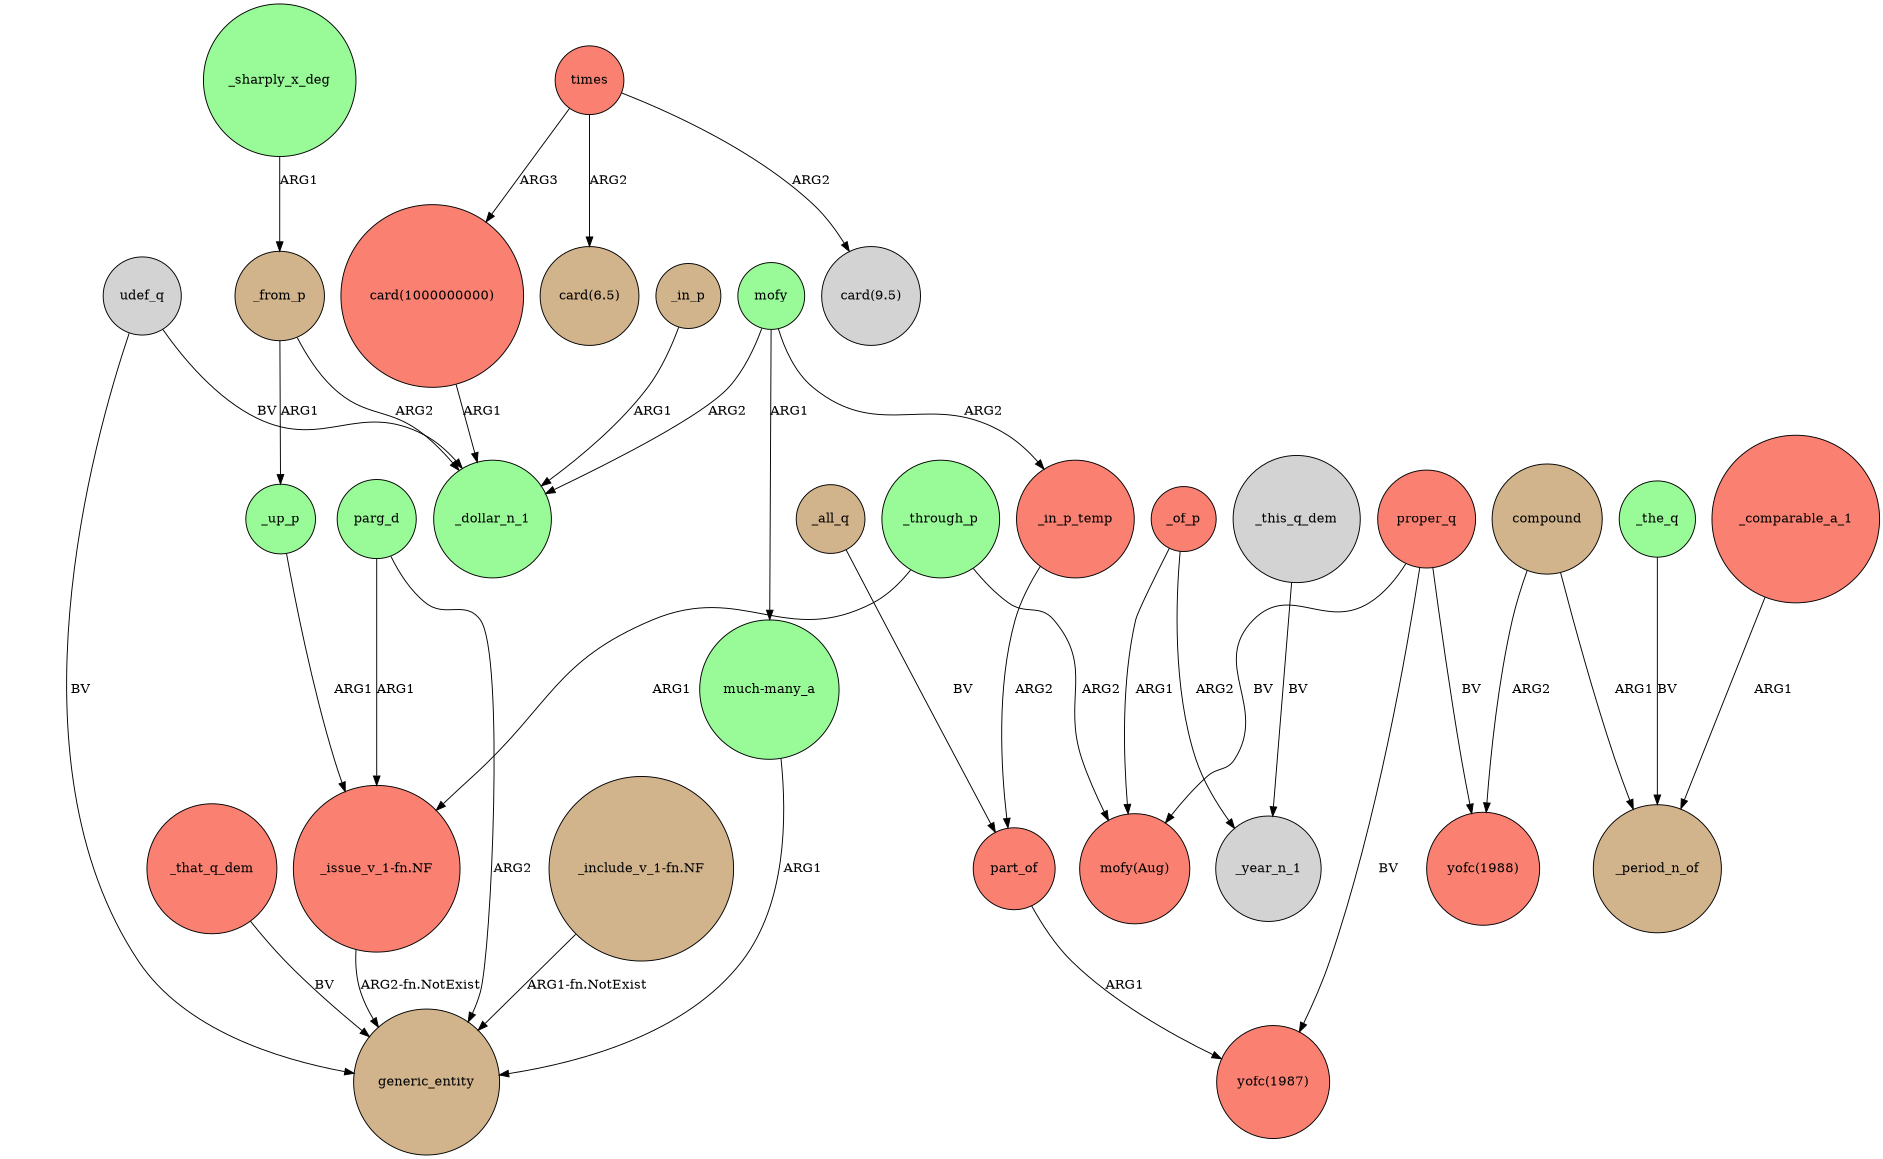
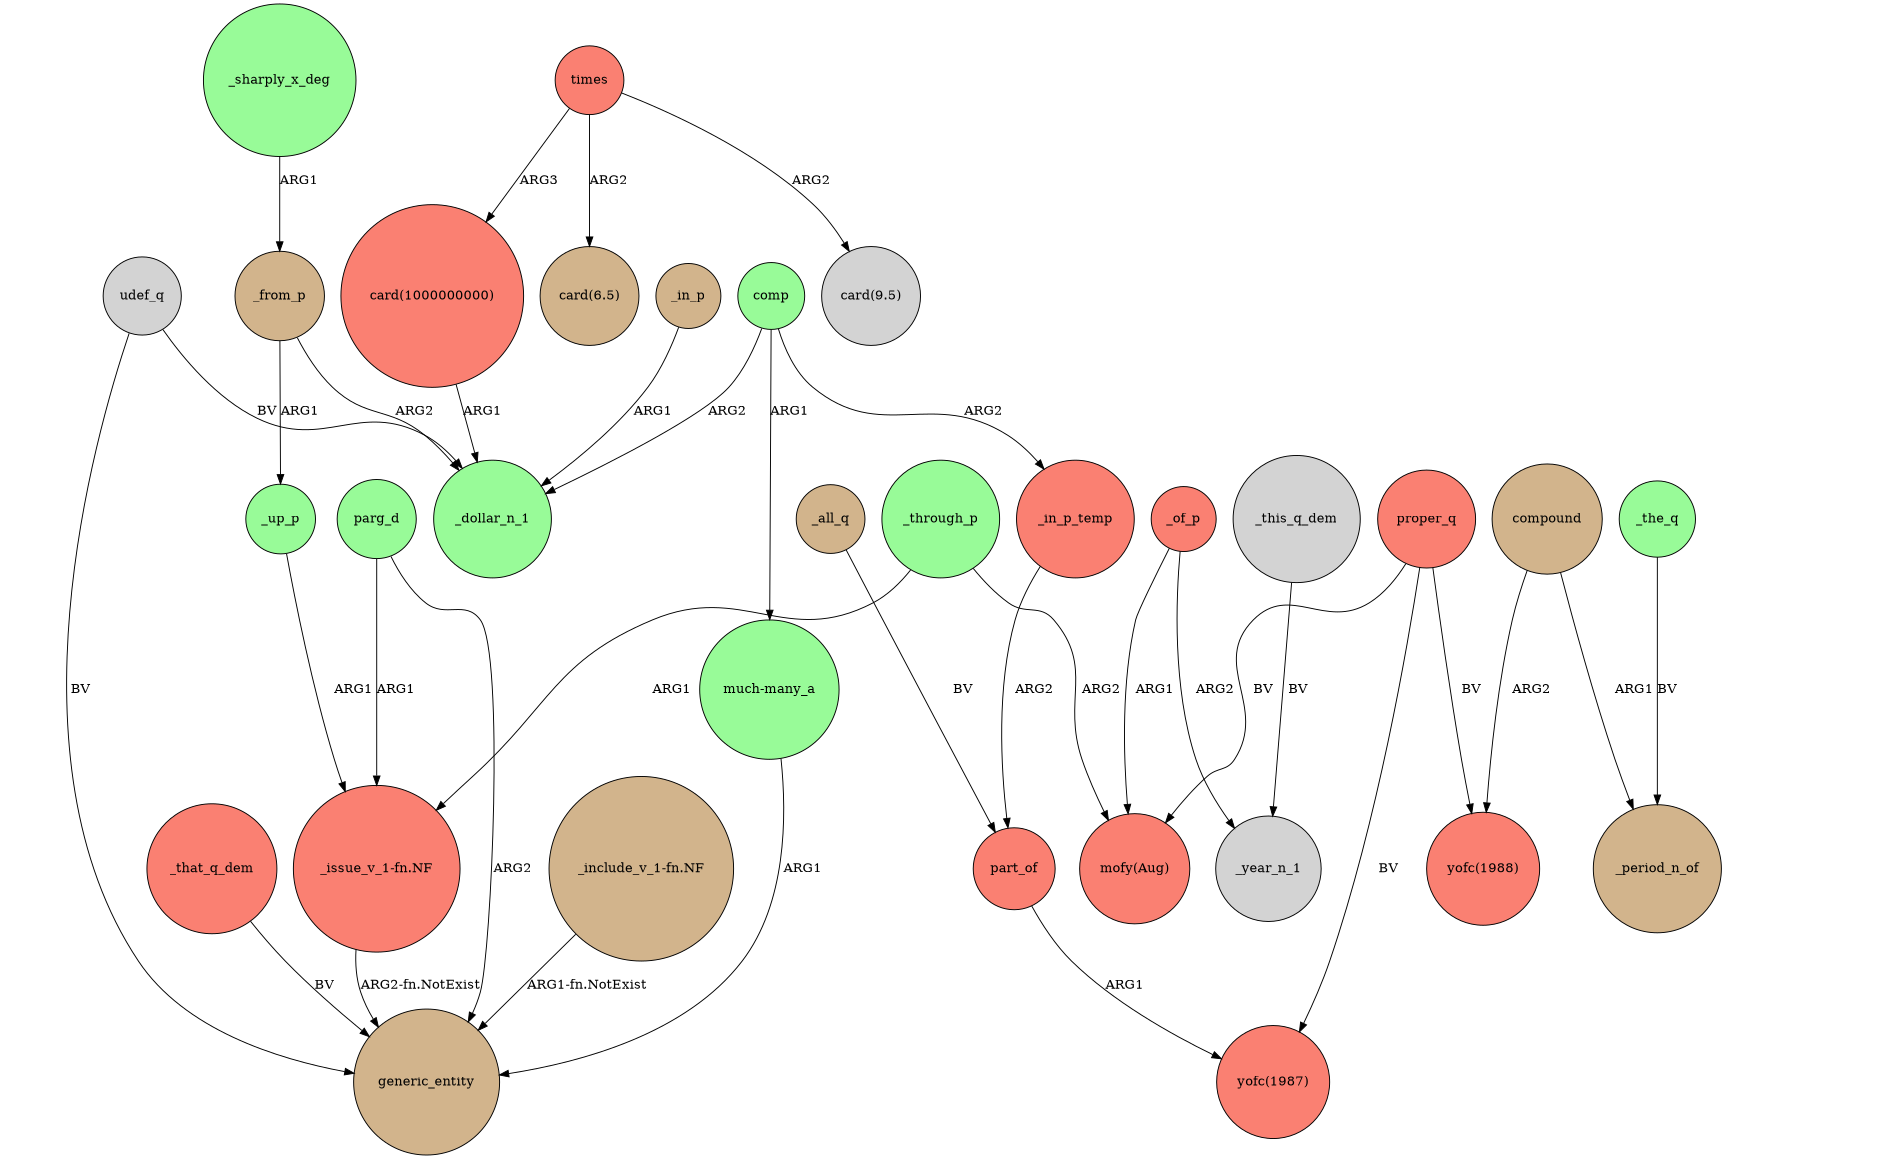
node "mofy": label "mofy" -> "comp"
node "_comparable_a_1": removed
